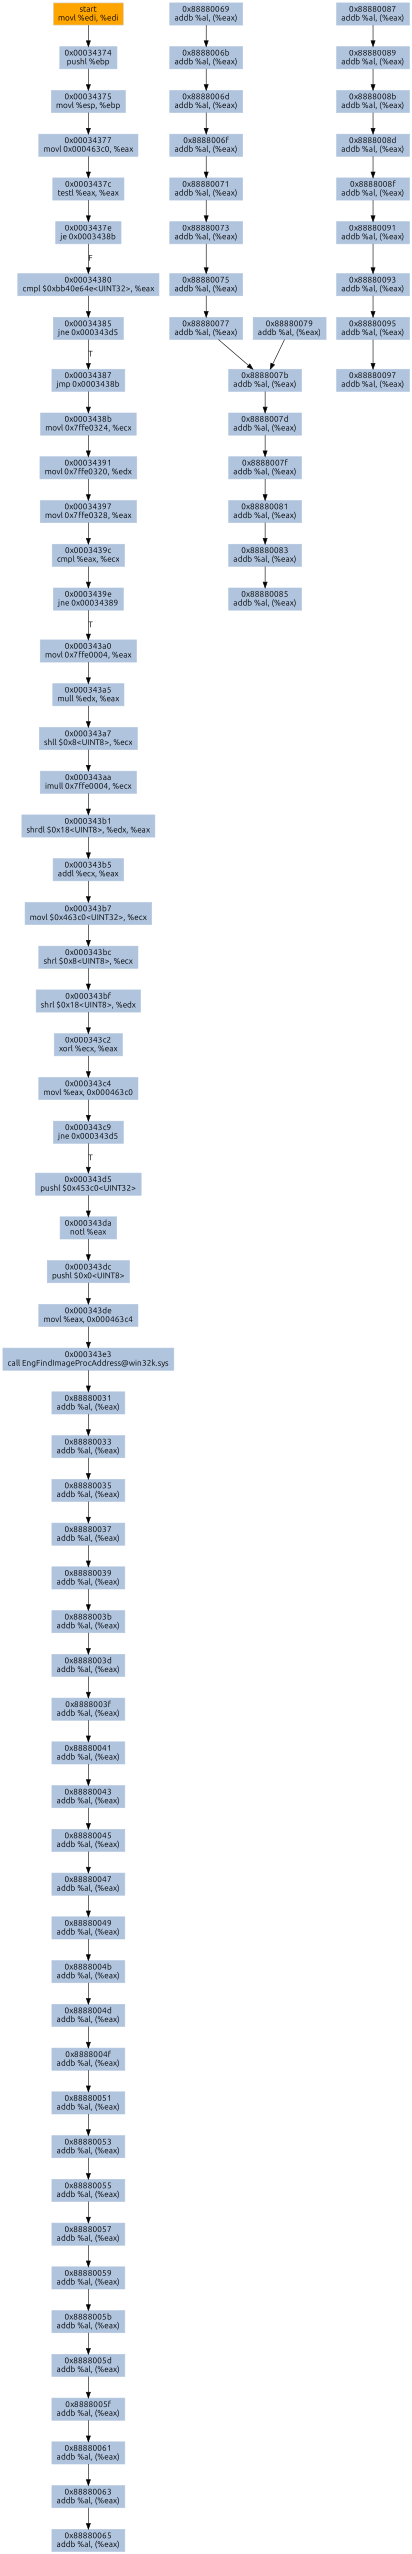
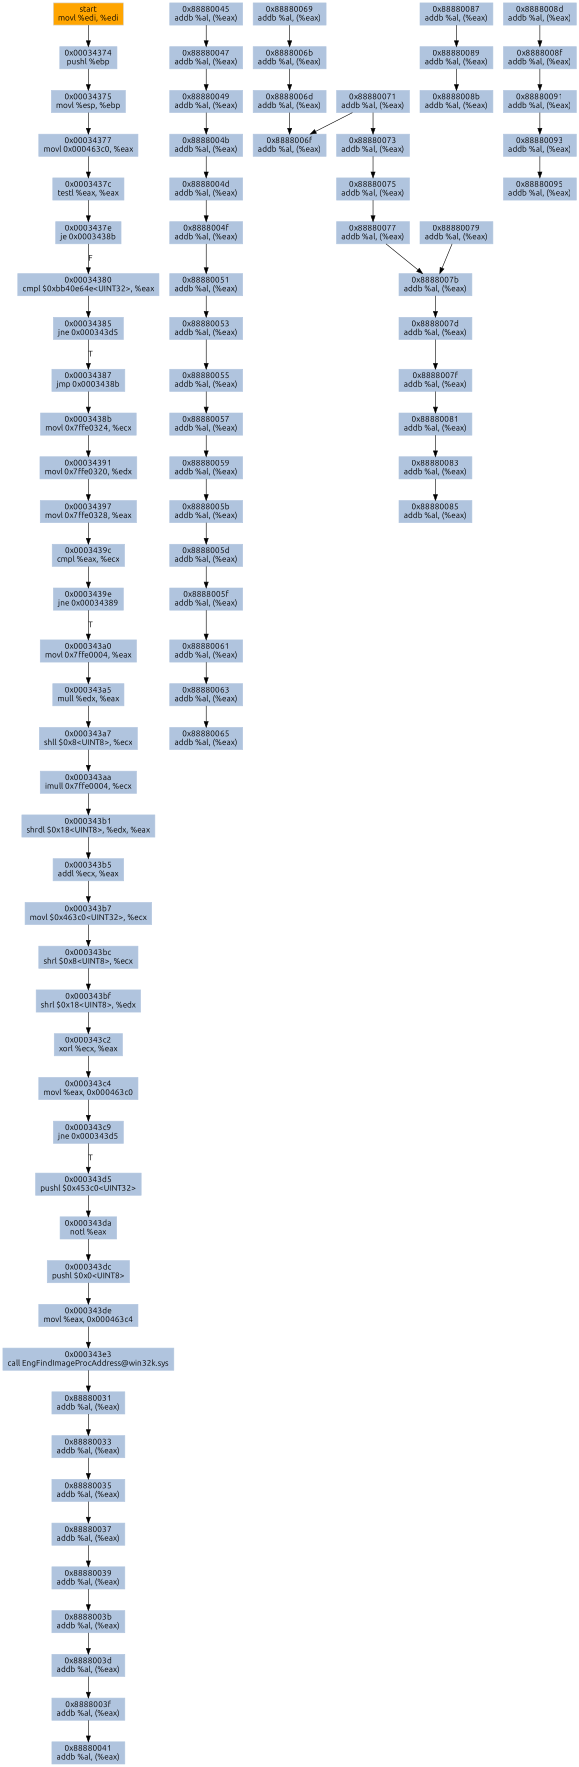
edge "0x8888008b addb %al, (%eax)" -> "0x8888008d addb %al, (%eax)": removed
edge "0x8888006f addb %al, (%eax)" -> "0x88880071 addb %al, (%eax)": reversed
node "0x88880097 addb %al, (%eax)": removed
node "0x88880043 addb %al, (%eax)": removed
